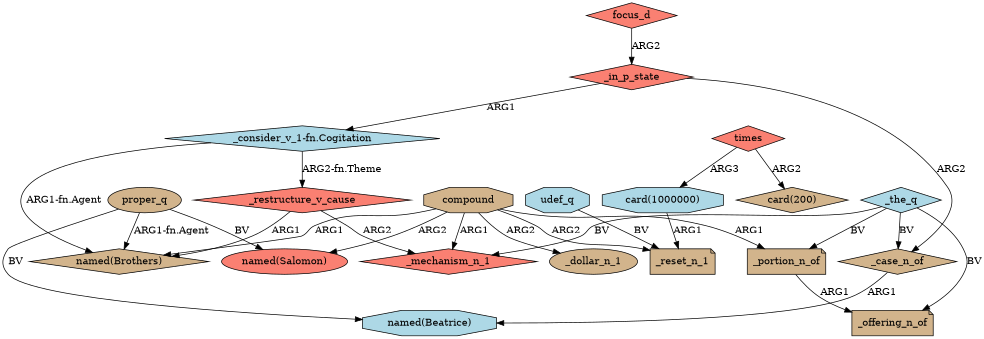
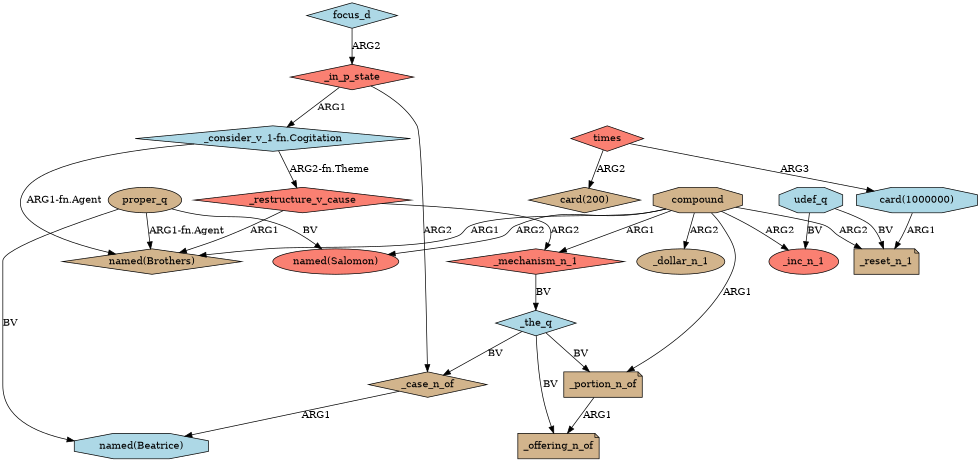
node "focus_d": fillcolor salmon -> lightblue
edge "_the_q" -> "_mechanism_n_1": reversed
node "_inc_n_1": added
